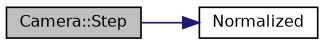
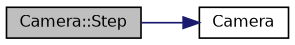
node "Normalized": label "Normalized" -> "Camera"
